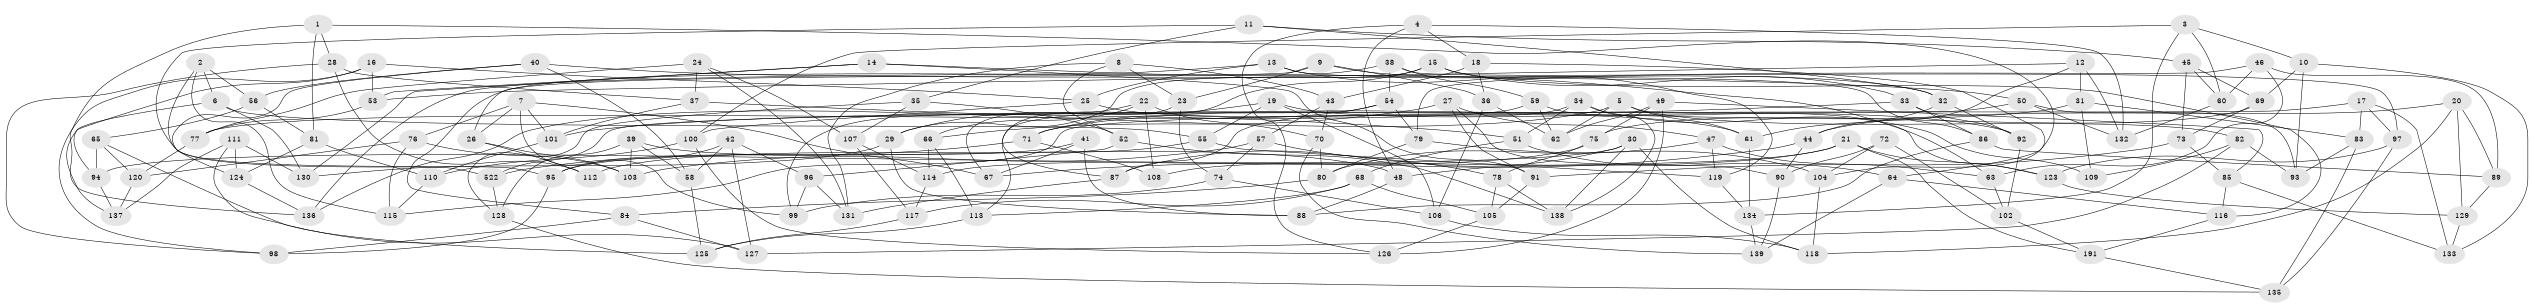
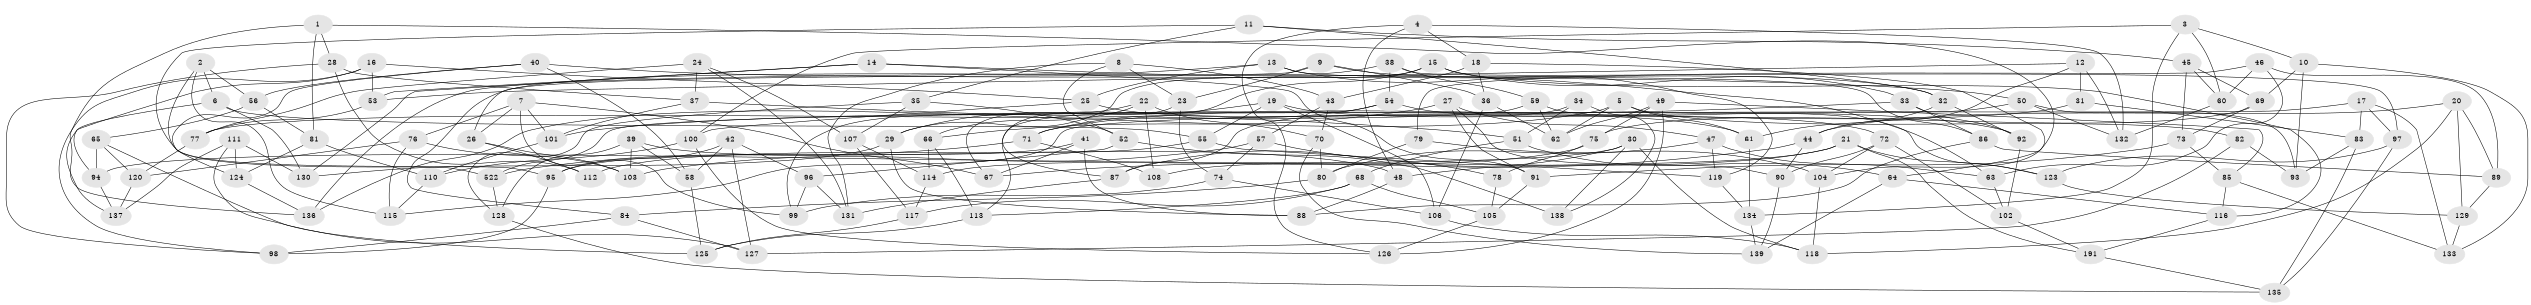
edge "54" -- "79": now "54" -- "72"
node "109": removed
edge "78" -- "138": removed
